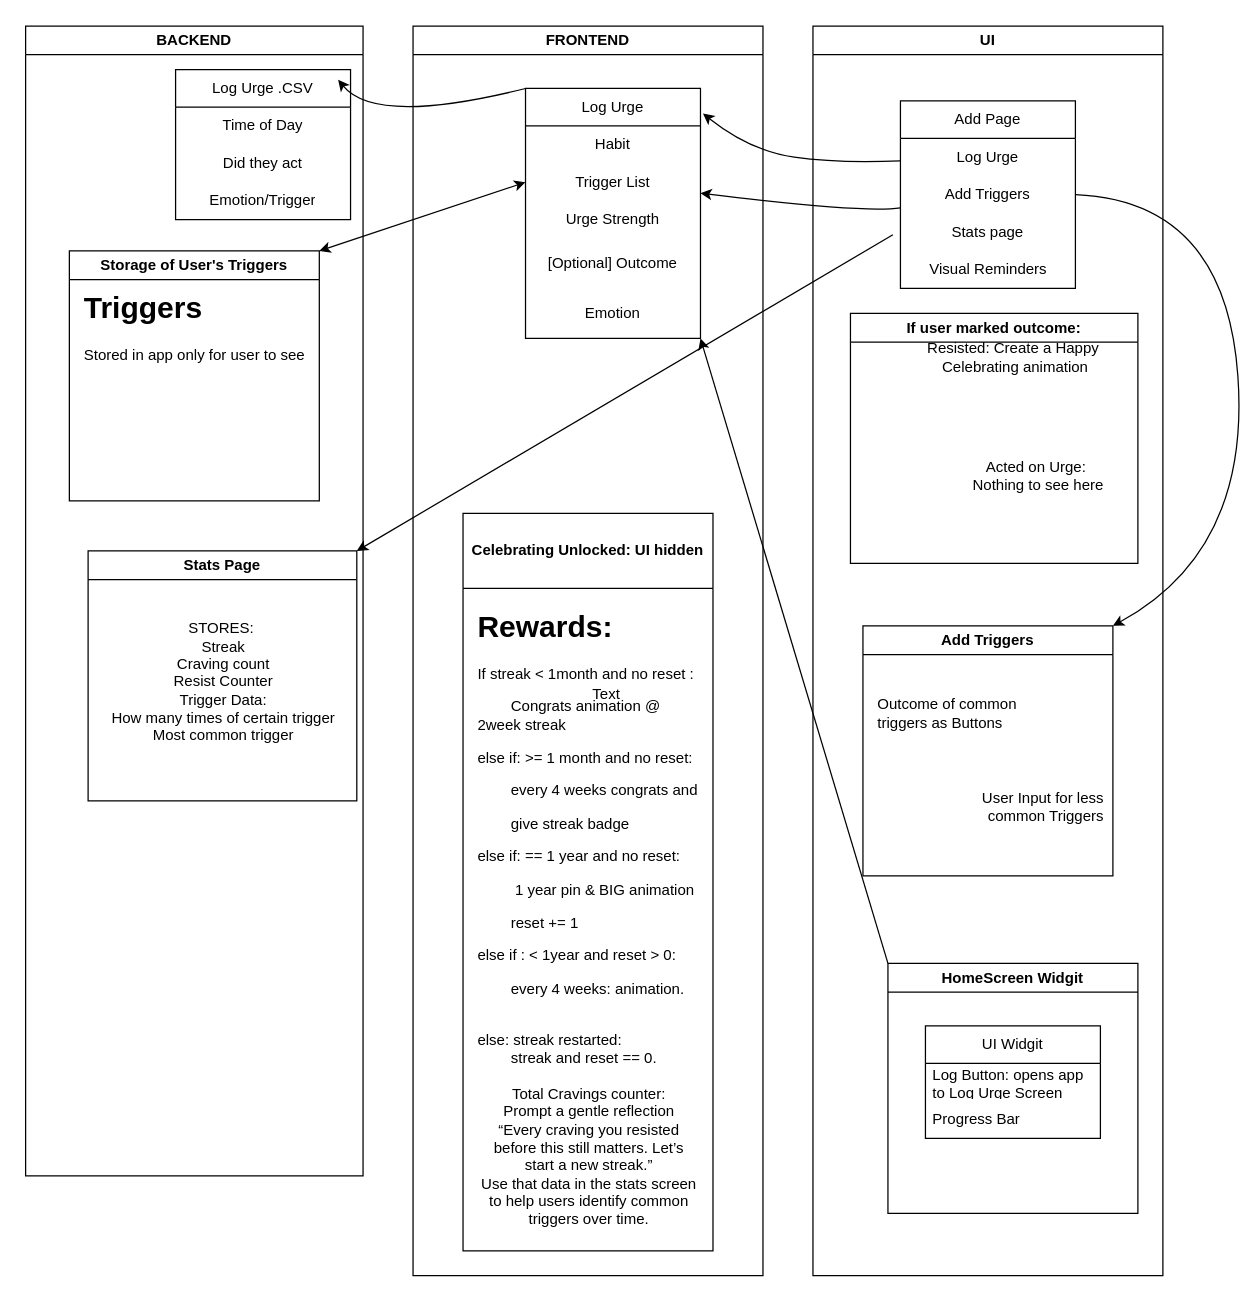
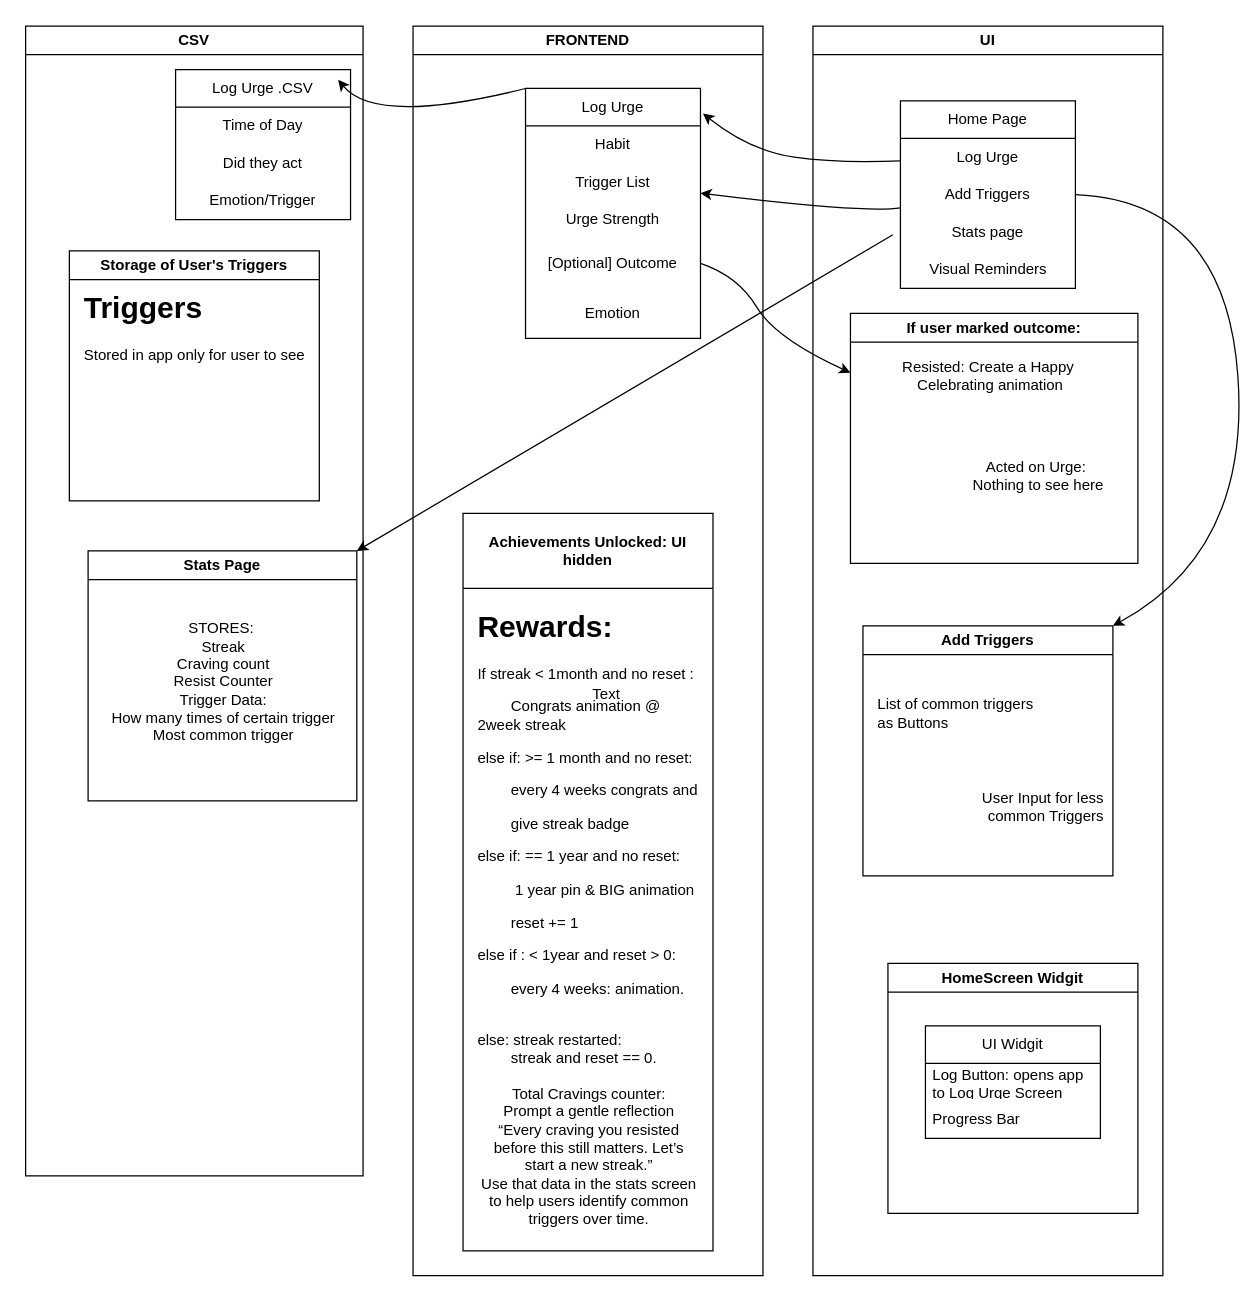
node "BACKEND": label "BACKEND" -> "CSV"
node "Add Page": label "Add Page" -> "Home Page"
edge "Trigger List" -- "Storage of User's Triggers": removed
edge "[Optional] Outcome" -> "If user marked outcome:": added
node "Resisted: Create a Happy Celebrating animation": moved (1013, 357) -> (988, 376)
node "Celebrating Unlocked: UI hidden": label "Celebrating Unlocked: UI hidden" -> "Achievements Unlocked: UI hidden"
node "Outcome of common triggers as Buttons": label "Outcome of common triggers as Buttons" -> "List of common triggers as Buttons"
edge "HomeScreen Widgit" -> "Emotion": removed
